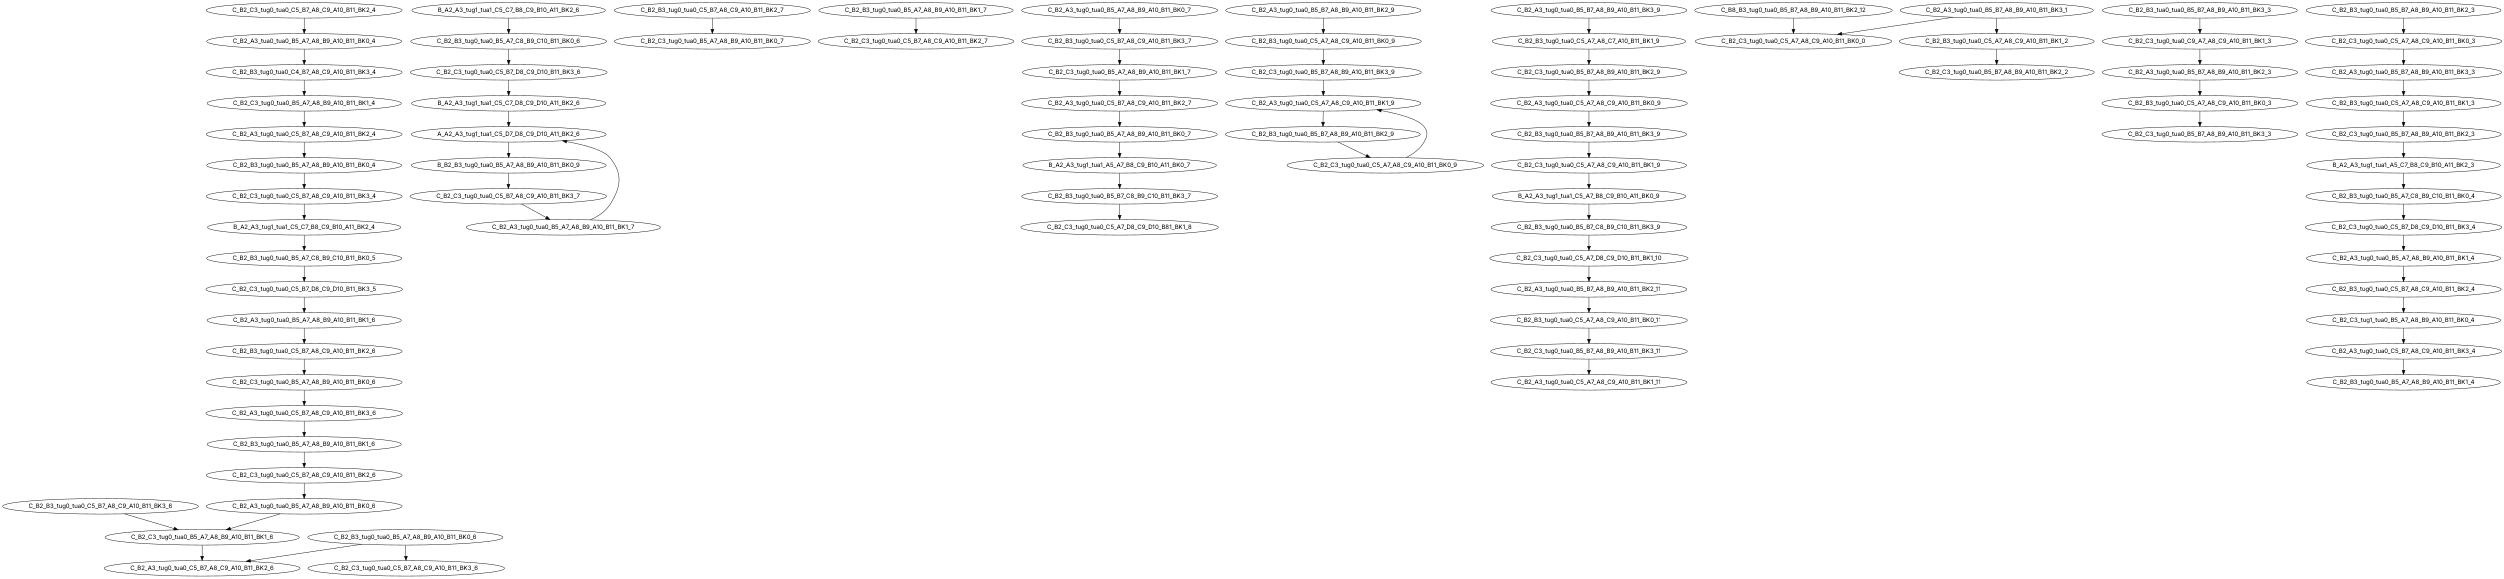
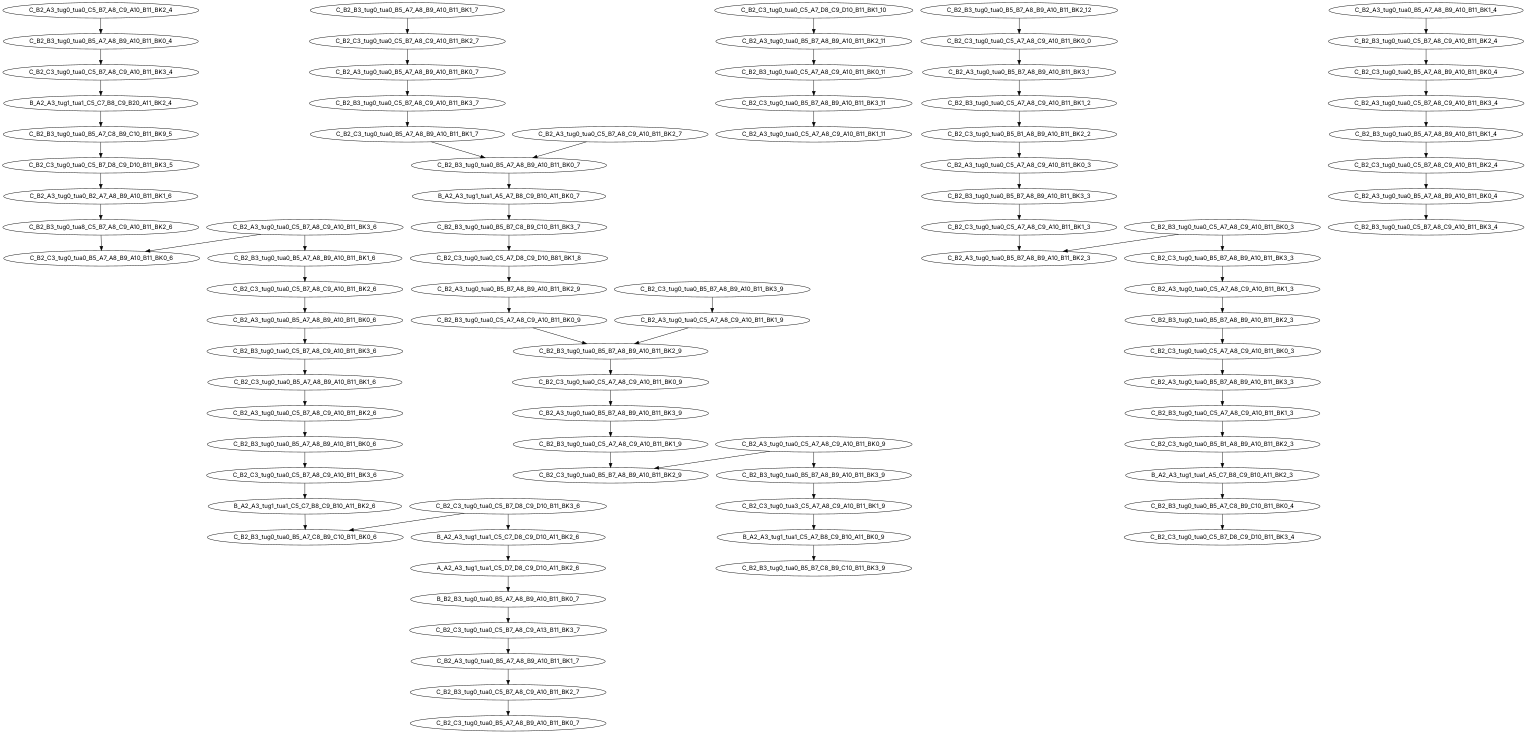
node "C_B8_B3_tug0_tua0_B5_B7_A8_B9_A10_B11_BK2_12": label "C_B8_B3_tug0_tua0_B5_B7_A8_B9_A10_B11_BK2_12" -> "C_B2_B3_tug0_tua0_B5_B7_A8_B9_A10_B11_BK2_12"
node "C_B2_B3_tua0_tua0_B5_B7_A8_B9_A10_B11_BK3_3": label "C_B2_B3_tua0_tua0_B5_B7_A8_B9_A10_B11_BK3_3" -> "C_B2_B3_tug0_tua0_B5_B7_A8_B9_A10_B11_BK3_3"
edge "C_B2_A3_tug0_tua0_B5_B7_A8_B9_A10_B11_BK3_1" -> "C_B2_C3_tug0_tua0_C5_A7_A8_C9_A10_B11_BK0_0": reversed
node "C_B2_A3_tua0_tua0_B5_A7_A8_B9_A10_B11_BK0_4": label "C_B2_A3_tua0_tua0_B5_A7_A8_B9_A10_B11_BK0_4" -> "C_B2_A3_tug0_tua0_B5_A7_A8_B9_A10_B11_BK0_4"
node "C_B2_B3_tug0_tua0_C5_A7_A8_C7_A10_B11_BK1_9": label "C_B2_B3_tug0_tua0_C5_A7_A8_C7_A10_B11_BK1_9" -> "C_B2_B3_tug0_tua0_C5_A7_A8_C9_A10_B11_BK1_9"
node "C_B2_C3_tug0_tua0_C9_A7_A8_C9_A10_B11_BK1_3": label "C_B2_C3_tug0_tua0_C9_A7_A8_C9_A10_B11_BK1_3" -> "C_B2_C3_tug0_tua0_C5_A7_A8_C9_A10_B11_BK1_3"
edge "C_B2_C3_tug0_tua0_C5_B7_A8_C9_A10_B11_BK2_7" -> "C_B2_A3_tug0_tua0_B5_A7_A8_B9_A10_B11_BK0_7": added
edge "C_B2_B3_tug0_tua0_B5_A7_C8_B9_C10_B11_BK0_6" -> "C_B2_C3_tug0_tua0_C5_B7_D8_C9_D10_B11_BK3_6": reversed
edge "C_B2_B3_tug0_tua0_C5_A7_A8_C9_A10_B11_BK0_9" -> "C_B2_C3_tug0_tua0_B5_B7_A8_B9_A10_B11_BK3_9": now "C_B2_B3_tug0_tua0_C5_A7_A8_C9_A10_B11_BK0_9" -> "C_B2_B3_tug0_tua0_B5_B7_A8_B9_A10_B11_BK2_9"
node "C_B2_B3_tug0_tua0_C4_B7_A8_C9_A10_B11_BK3_4": label "C_B2_B3_tug0_tua0_C4_B7_A8_C9_A10_B11_BK3_4" -> "C_B2_B3_tug0_tua0_C5_B7_A8_C9_A10_B11_BK3_4"
node "C_B2_C3_tug0_tua0_B5_B7_A8_B9_A10_B11_BK2_2": label "C_B2_C3_tug0_tua0_B5_B7_A8_B9_A10_B11_BK2_2" -> "C_B2_C3_tug0_tua0_B5_B1_A8_B9_A10_B11_BK2_2"
edge "C_B2_C3_tug0_tua0_B5_A7_A8_B9_A10_B11_BK1_7" -> "C_B2_A3_tug0_tua0_C5_B7_A8_C9_A10_B11_BK2_7": now "C_B2_C3_tug0_tua0_B5_A7_A8_B9_A10_B11_BK1_7" -> "C_B2_B3_tug0_tua0_B5_A7_A8_B9_A10_B11_BK0_7"
edge "C_B2_C3_tug0_tua0_B5_B7_A8_B9_A10_B11_BK2_9" -> "C_B2_A3_tug0_tua0_C5_A7_A8_C9_A10_B11_BK0_9": reversed
edge "C_B2_A3_tug0_tua0_B5_B7_A8_B9_A10_B11_BK2_3" -> "C_B2_B3_tug0_tua0_C5_A7_A8_C9_A10_B11_BK0_3": reversed
node "C_B2_C3_tug0_tua0_B5_A7_A8_B9_A10_B11_BK1_4": removed
edge "C_B2_C3_tug0_tua0_C5_A7_A8_C9_A10_B11_BK0_9" -> "C_B2_A3_tug0_tua0_C5_A7_A8_C9_A10_B11_BK1_9": now "C_B2_C3_tug0_tua0_C5_A7_A8_C9_A10_B11_BK0_9" -> "C_B2_A3_tug0_tua0_B5_B7_A8_B9_A10_B11_BK3_9"
node "C_B2_C3_tug0_tua0_B5_B7_A8_B9_A10_B11_BK2_3": label "C_B2_C3_tug0_tua0_B5_B7_A8_B9_A10_B11_BK2_3" -> "C_B2_C3_tug0_tua0_B5_B1_A8_B9_A10_B11_BK2_3"
edge "C_B2_B3_tug0_tua0_B5_A7_A8_B9_A10_B11_BK1_4" -> "C_B2_C3_tug0_tua0_C5_B7_A8_C9_A10_B11_BK2_4": added
node "B_B2_B3_tug0_tua0_B5_A7_A8_B9_A10_B11_BK0_9": label "B_B2_B3_tug0_tua0_B5_A7_A8_B9_A10_B11_BK0_9" -> "B_B2_B3_tug0_tua0_B5_A7_A8_B9_A10_B11_BK0_7"
node "C_B2_A3_tug0_tua0_C5_A7_A8_C9_A10_B11_BK0_3": added
node "C_B2_C3_tug0_tua0_C5_A7_A8_C9_A10_B11_BK1_9": label "C_B2_C3_tug0_tua0_C5_A7_A8_C9_A10_B11_BK1_9" -> "C_B2_C3_tug0_tua3_C5_A7_A8_C9_A10_B11_BK1_9"
edge "C_B2_A3_tug0_tua0_B5_A7_A8_B9_A10_B11_BK1_7" -> "A_A2_A3_tug1_tua1_C5_D7_D8_C9_D10_A11_BK2_6": now "C_B2_A3_tug0_tua0_B5_A7_A8_B9_A10_B11_BK1_7" -> "C_B2_B3_tug0_tua0_C5_B7_A8_C9_A10_B11_BK2_7"
node "C_B2_C3_tug0_tua0_C5_B7_A8_C9_A10_B11_BK3_7": label "C_B2_C3_tug0_tua0_C5_B7_A8_C9_A10_B11_BK3_7" -> "C_B2_C3_tug0_tua0_C5_B7_A8_C9_A13_B11_BK3_7"
node "B_A2_A3_tug1_tua1_C5_C7_B8_C9_B10_A11_BK2_4": label "B_A2_A3_tug1_tua1_C5_C7_B8_C9_B10_A11_BK2_4" -> "B_A2_A3_tug1_tua1_C5_C7_B8_C9_B20_A11_BK2_4"
edge "C_B2_B3_tug0_tua0_B5_B7_C8_B9_C10_B11_BK3_9" -> "C_B2_C3_tug0_tua0_C5_A7_D8_C9_D10_B11_BK1_10": removed
edge "C_B2_C3_tug0_tua0_C5_B7_D8_C9_D10_B11_BK3_4" -> "C_B2_A3_tug0_tua0_B5_A7_A8_B9_A10_B11_BK1_4": removed
node "C_B2_B3_tug0_tua0_B5_A7_C8_B9_C10_B11_BK0_5": label "C_B2_B3_tug0_tua0_B5_A7_C8_B9_C10_B11_BK0_5" -> "C_B2_B3_tug0_tua0_B5_A7_C8_B9_C10_B11_BK9_5"
edge "C_B2_C3_tug0_tua0_C5_A7_D8_C9_D10_B81_BK1_8" -> "C_B2_A3_tug0_tua0_B5_B7_A8_B9_A10_B11_BK2_9": added
node "C_B2_A3_tug0_tua0_C5_A7_A8_C9_A10_B11_BK1_3": added
node "C_B2_A3_tug0_tua0_B5_A7_A8_B9_A10_B11_BK1_6": label "C_B2_A3_tug0_tua0_B5_A7_A8_B9_A10_B11_BK1_6" -> "C_B2_A3_tug0_tua0_B2_A7_A8_B9_A10_B11_BK1_6"
node "C_B2_C3_tug1_tua0_B5_A7_A8_B9_A10_B11_BK0_4": label "C_B2_C3_tug1_tua0_B5_A7_A8_B9_A10_B11_BK0_4" -> "C_B2_C3_tug0_tua0_B5_A7_A8_B9_A10_B11_BK0_4"
node "C_B2_B3_tug0_tua0_C5_B7_A8_C9_A10_B11_BK2_6": label "C_B2_B3_tug0_tua0_C5_B7_A8_C9_A10_B11_BK2_6" -> "C_B2_B3_tug0_tua8_C5_B7_A8_C9_A10_B11_BK2_6"
edge "C_B2_C3_tug0_tua0_B5_A7_A8_B9_A10_B11_BK0_6" -> "C_B2_A3_tug0_tua0_C5_B7_A8_C9_A10_B11_BK3_6": reversed
edge "C_B2_C3_tug0_tua0_C5_B7_A8_C9_A10_B11_BK3_6" -> "B_A2_A3_tug1_tua1_C5_C7_B8_C9_B10_A11_BK2_6": added
edge "C_B2_A3_tug0_tua0_B5_A7_A8_B9_A10_B11_BK0_6" -> "C_B2_C3_tug0_tua0_B5_A7_A8_B9_A10_B11_BK1_6": now "C_B2_A3_tug0_tua0_B5_A7_A8_B9_A10_B11_BK0_6" -> "C_B2_B3_tug0_tua0_C5_B7_A8_C9_A10_B11_BK3_6"
edge "C_B2_B3_tug0_tua0_B5_A7_A8_B9_A10_B11_BK0_6" -> "C_B2_A3_tug0_tua0_C5_B7_A8_C9_A10_B11_BK2_6": reversed
